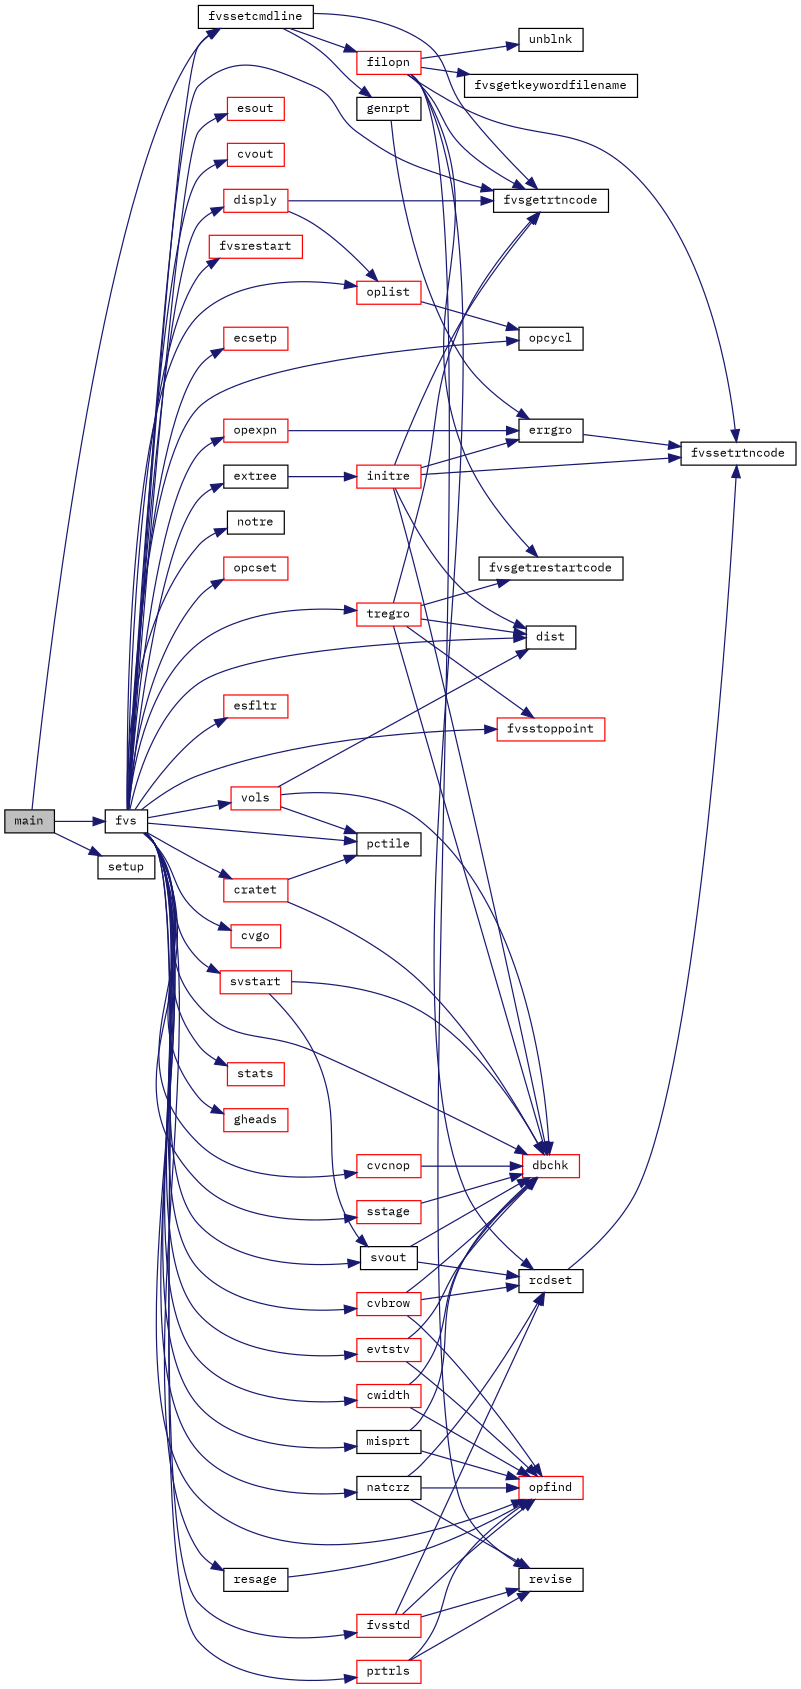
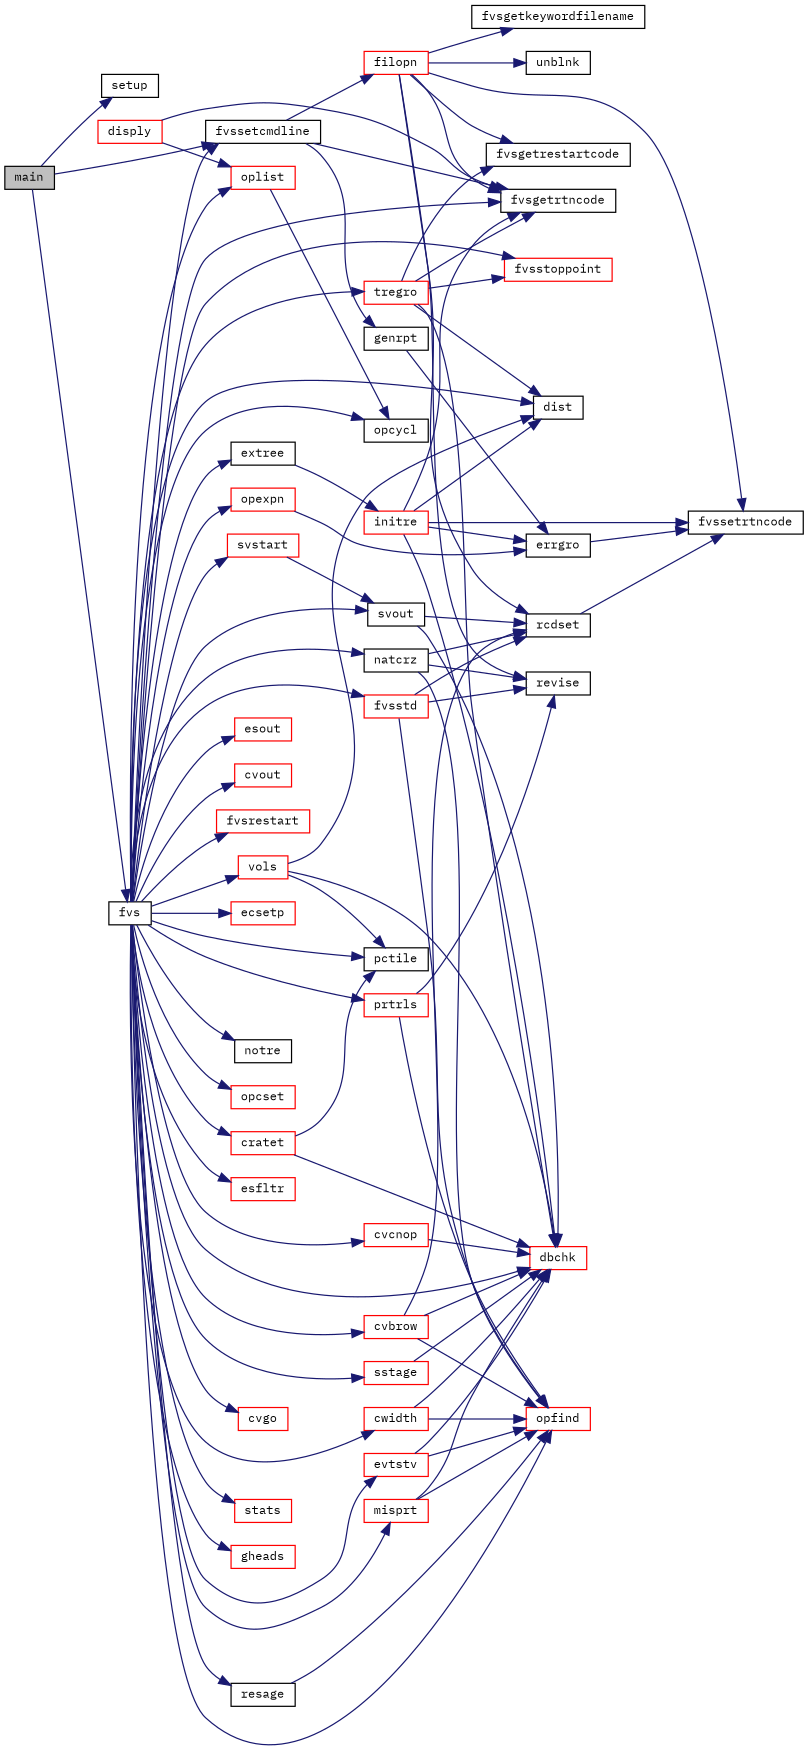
edge "fvs" -> "disply": removed
edge "svstart" -> "dbchk": removed
node "misprt": color black -> red
